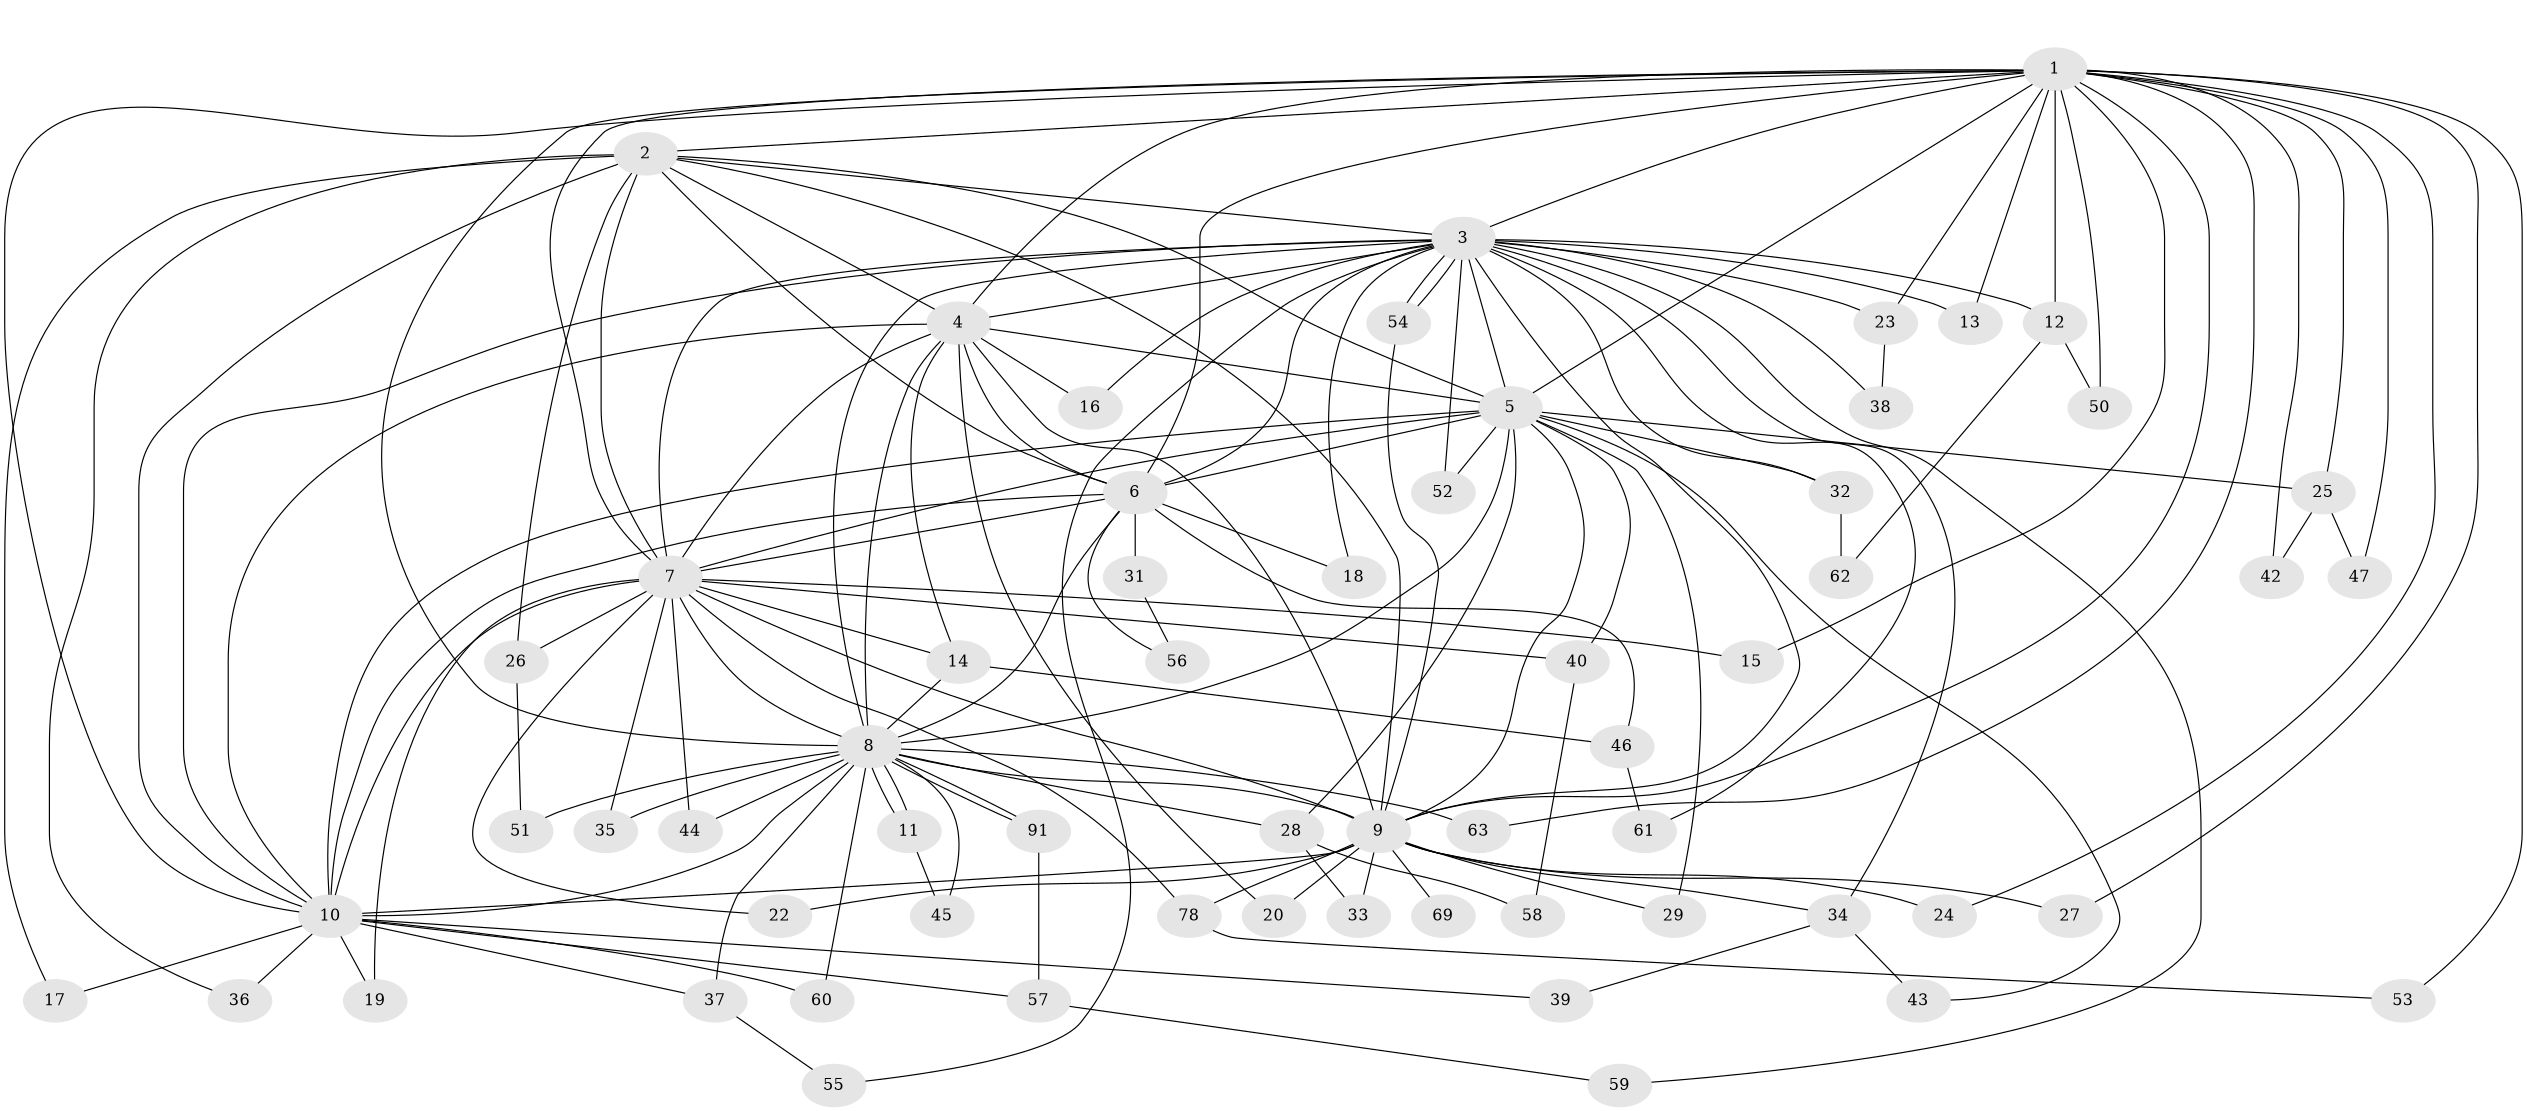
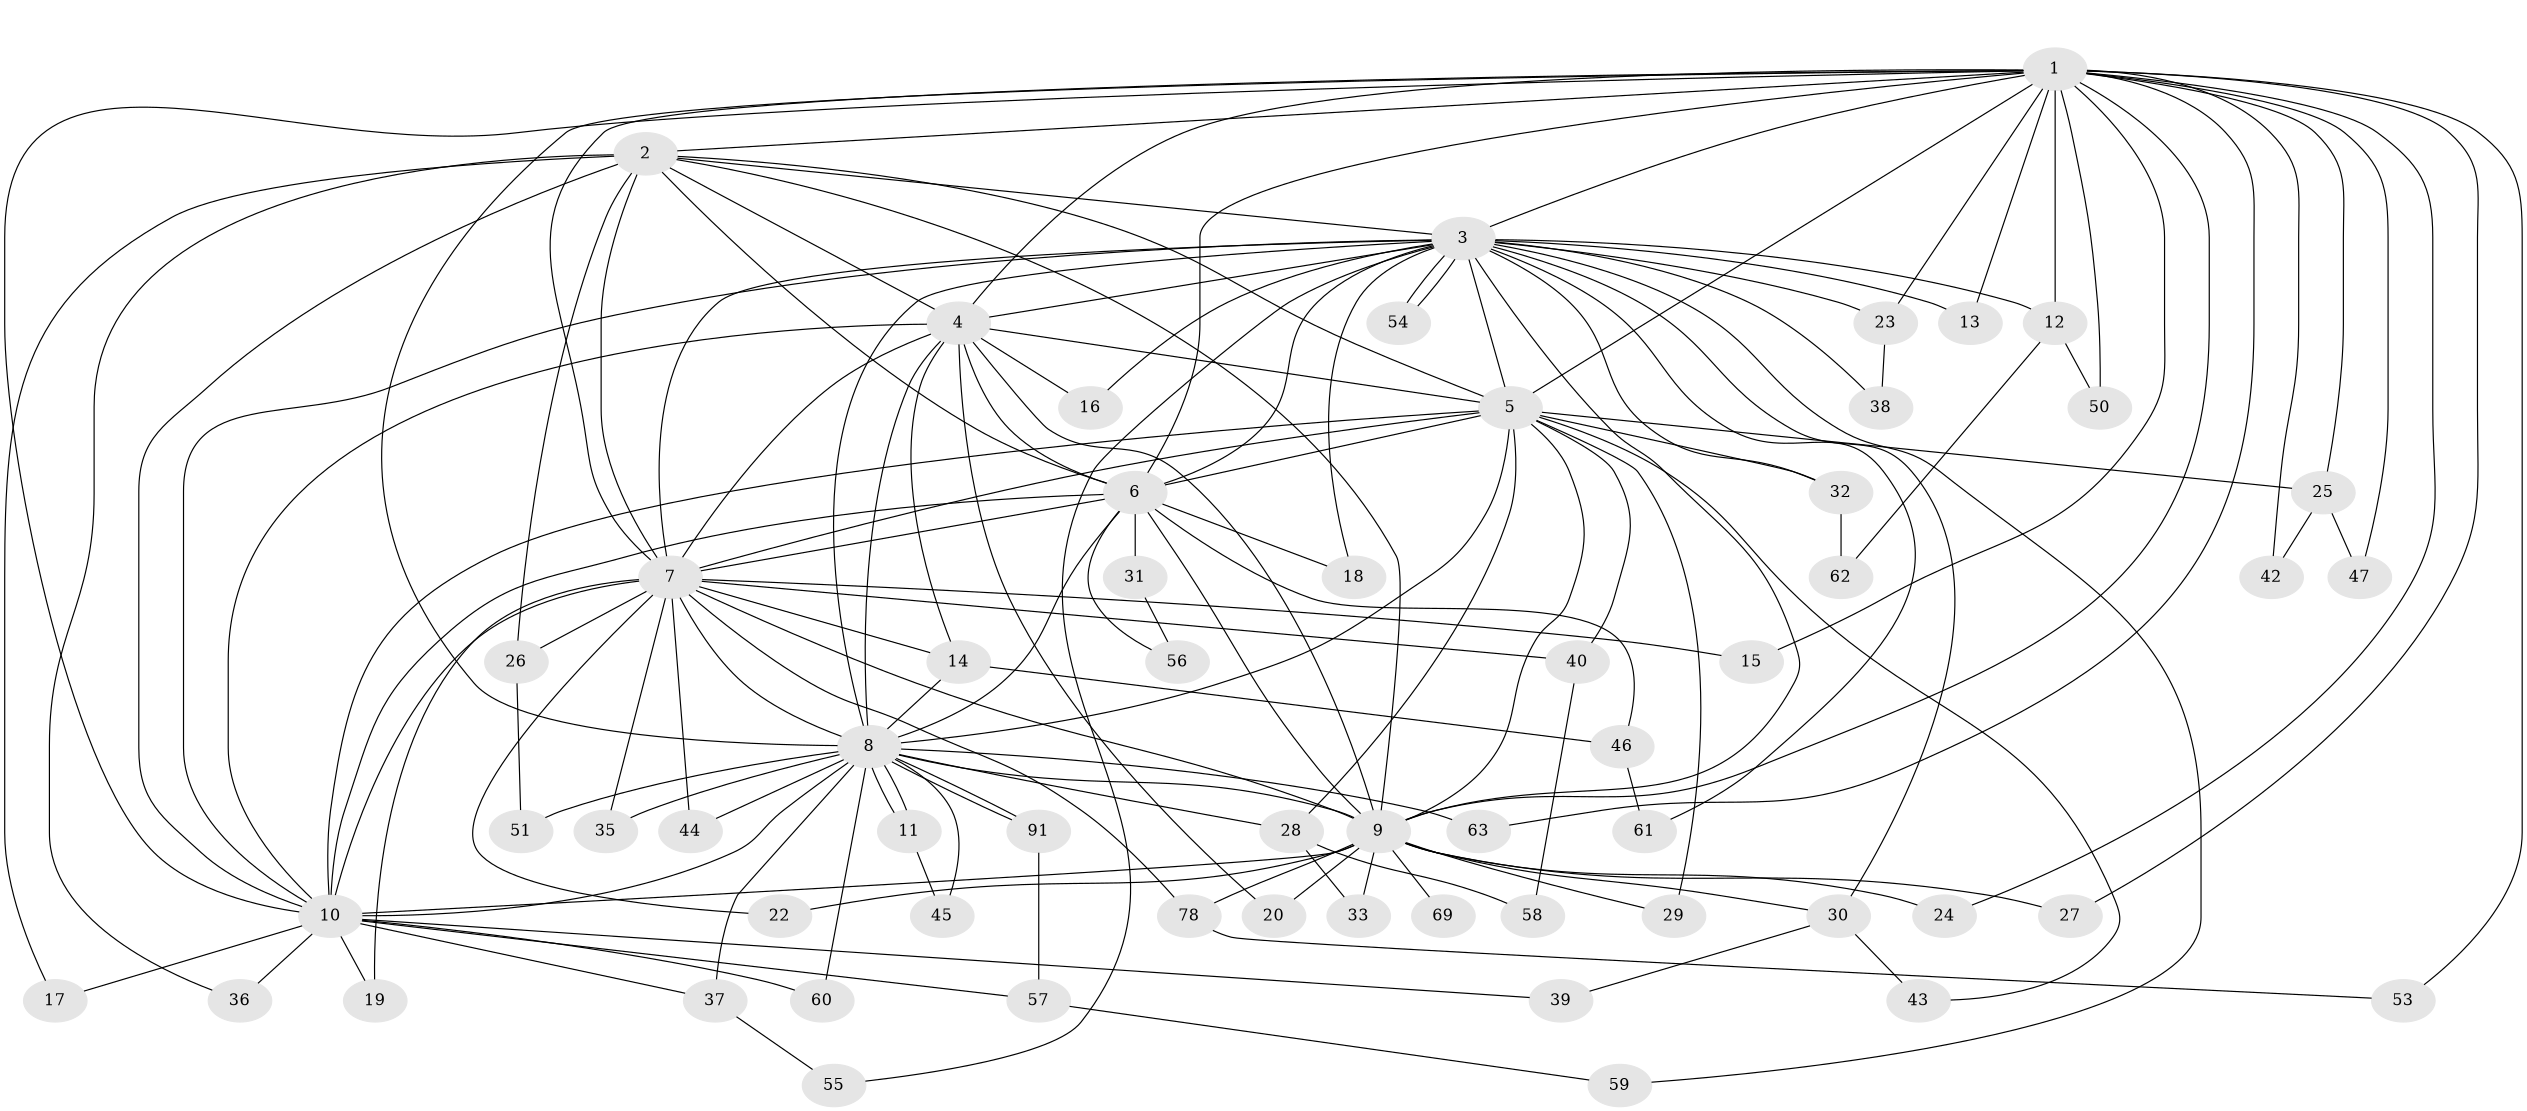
node "52": removed
edge "54" -- "9": now "6" -- "9"
node "34": label "34" -> "30"
